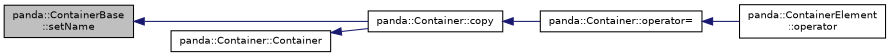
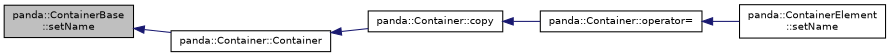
edge "panda::Container::copy" -> "panda::ContainerBase ::setName": now "panda::Container::Container" -> "panda::ContainerBase ::setName"
node "panda::ContainerElement ::operator": label "panda::ContainerElement ::operator" -> "panda::ContainerElement ::setName"
